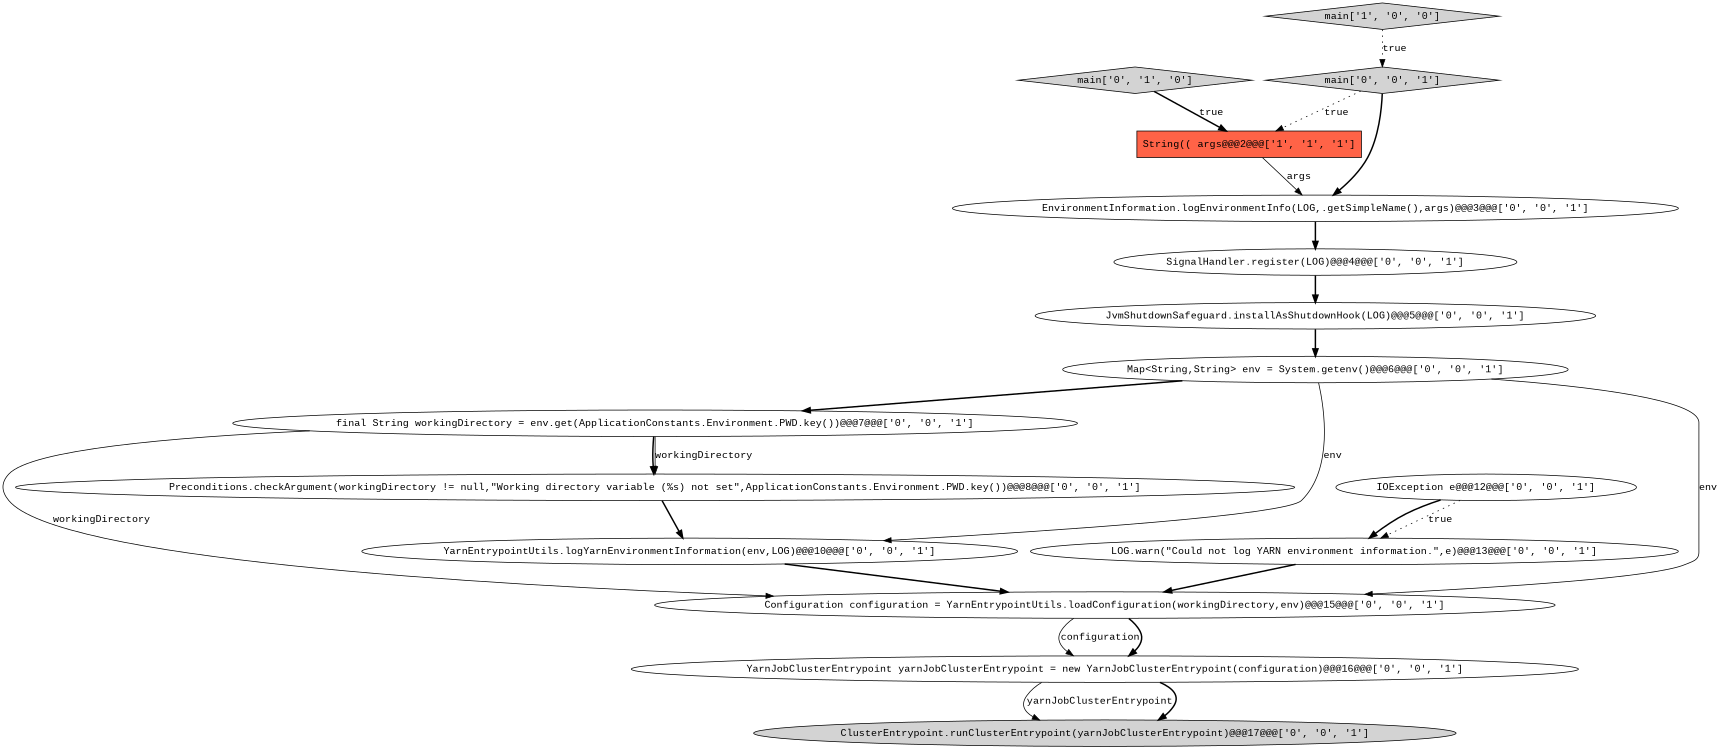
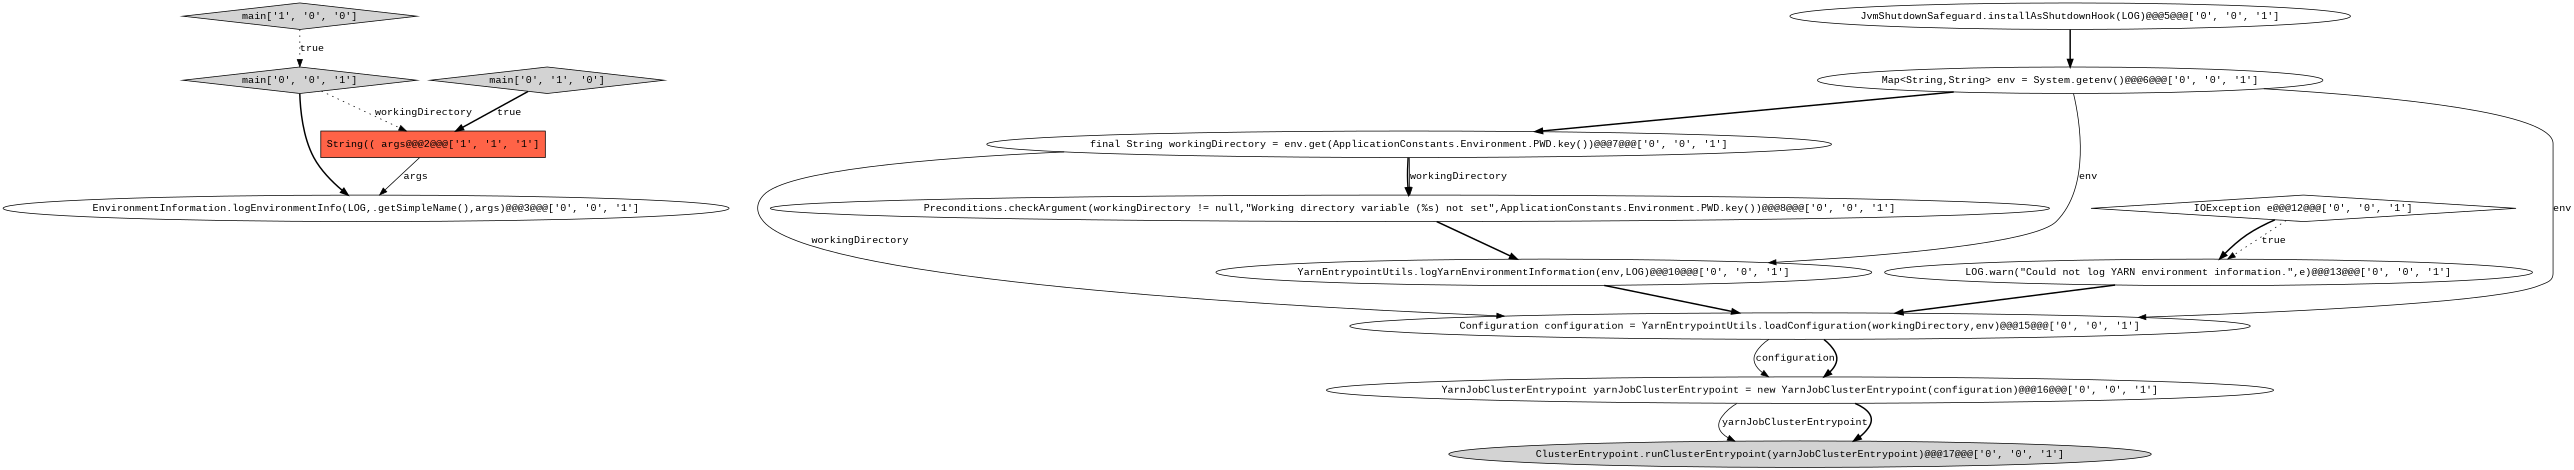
edge "main['0', '0', '1']" -> "String(( args@@@2@@@['1', '1', '1']": label "true" -> "workingDirectory"
node "SignalHandler.register(LOG)@@@4@@@['0', '0', '1']": removed
node "IOException e@@@12@@@['0', '0', '1']": shape ellipse -> diamond
